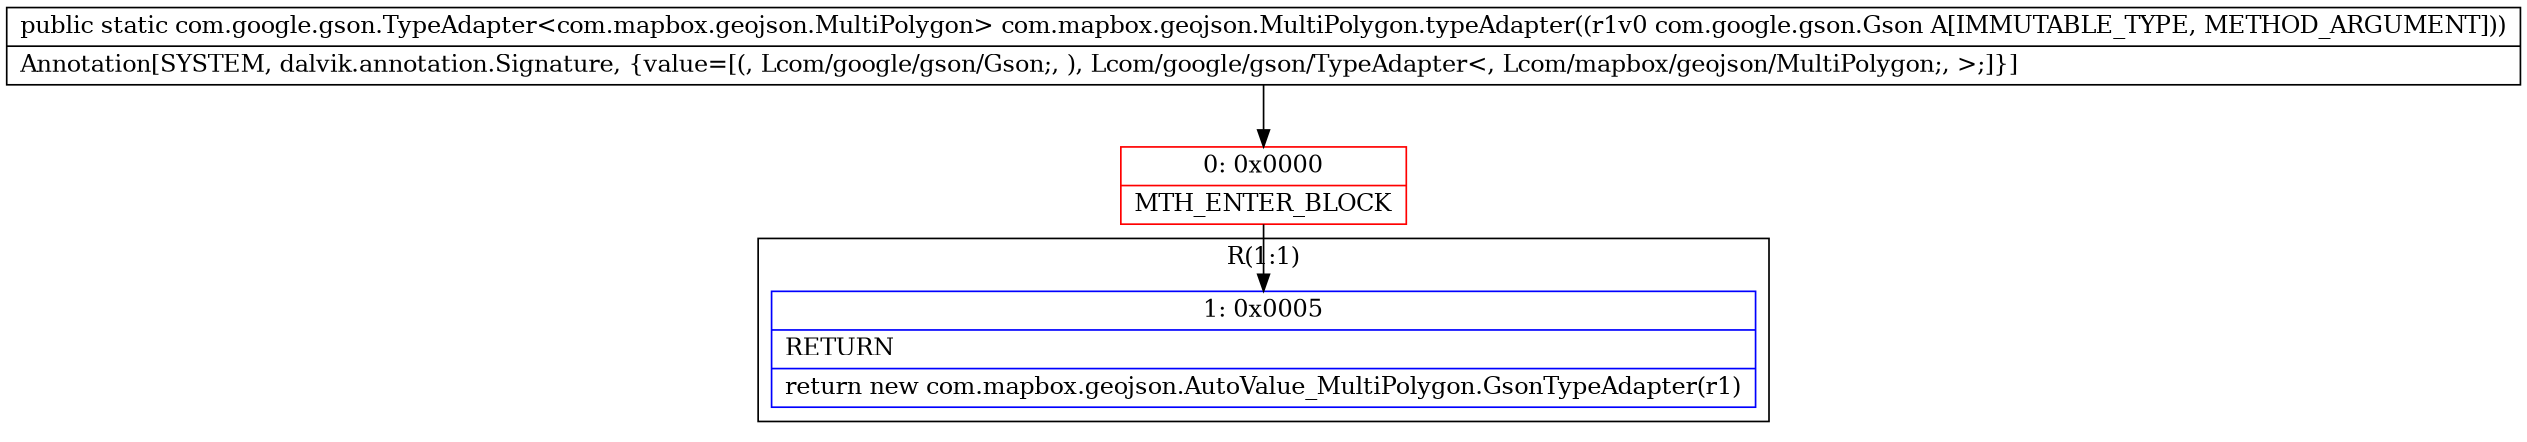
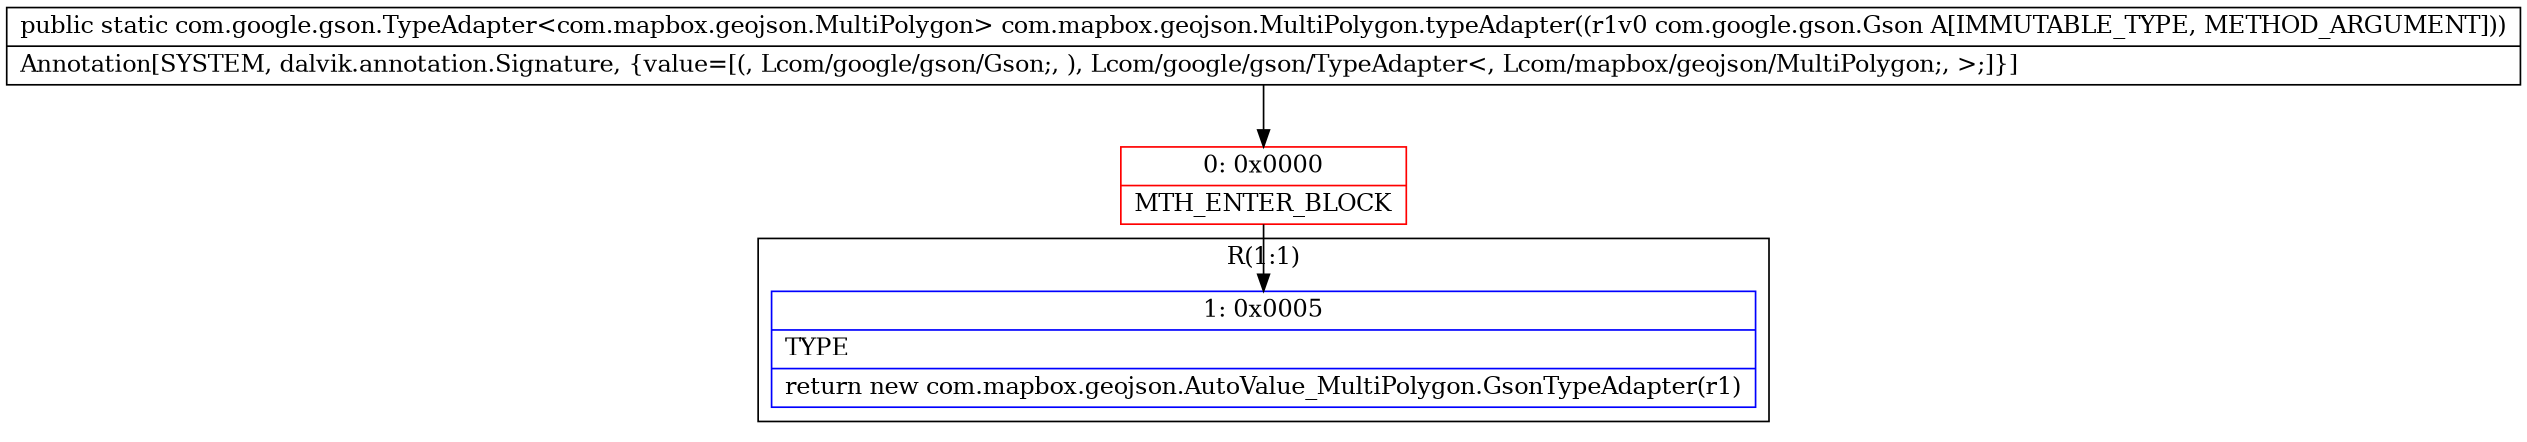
node "1: 0x0005": text "RETURN" -> "TYPE"
